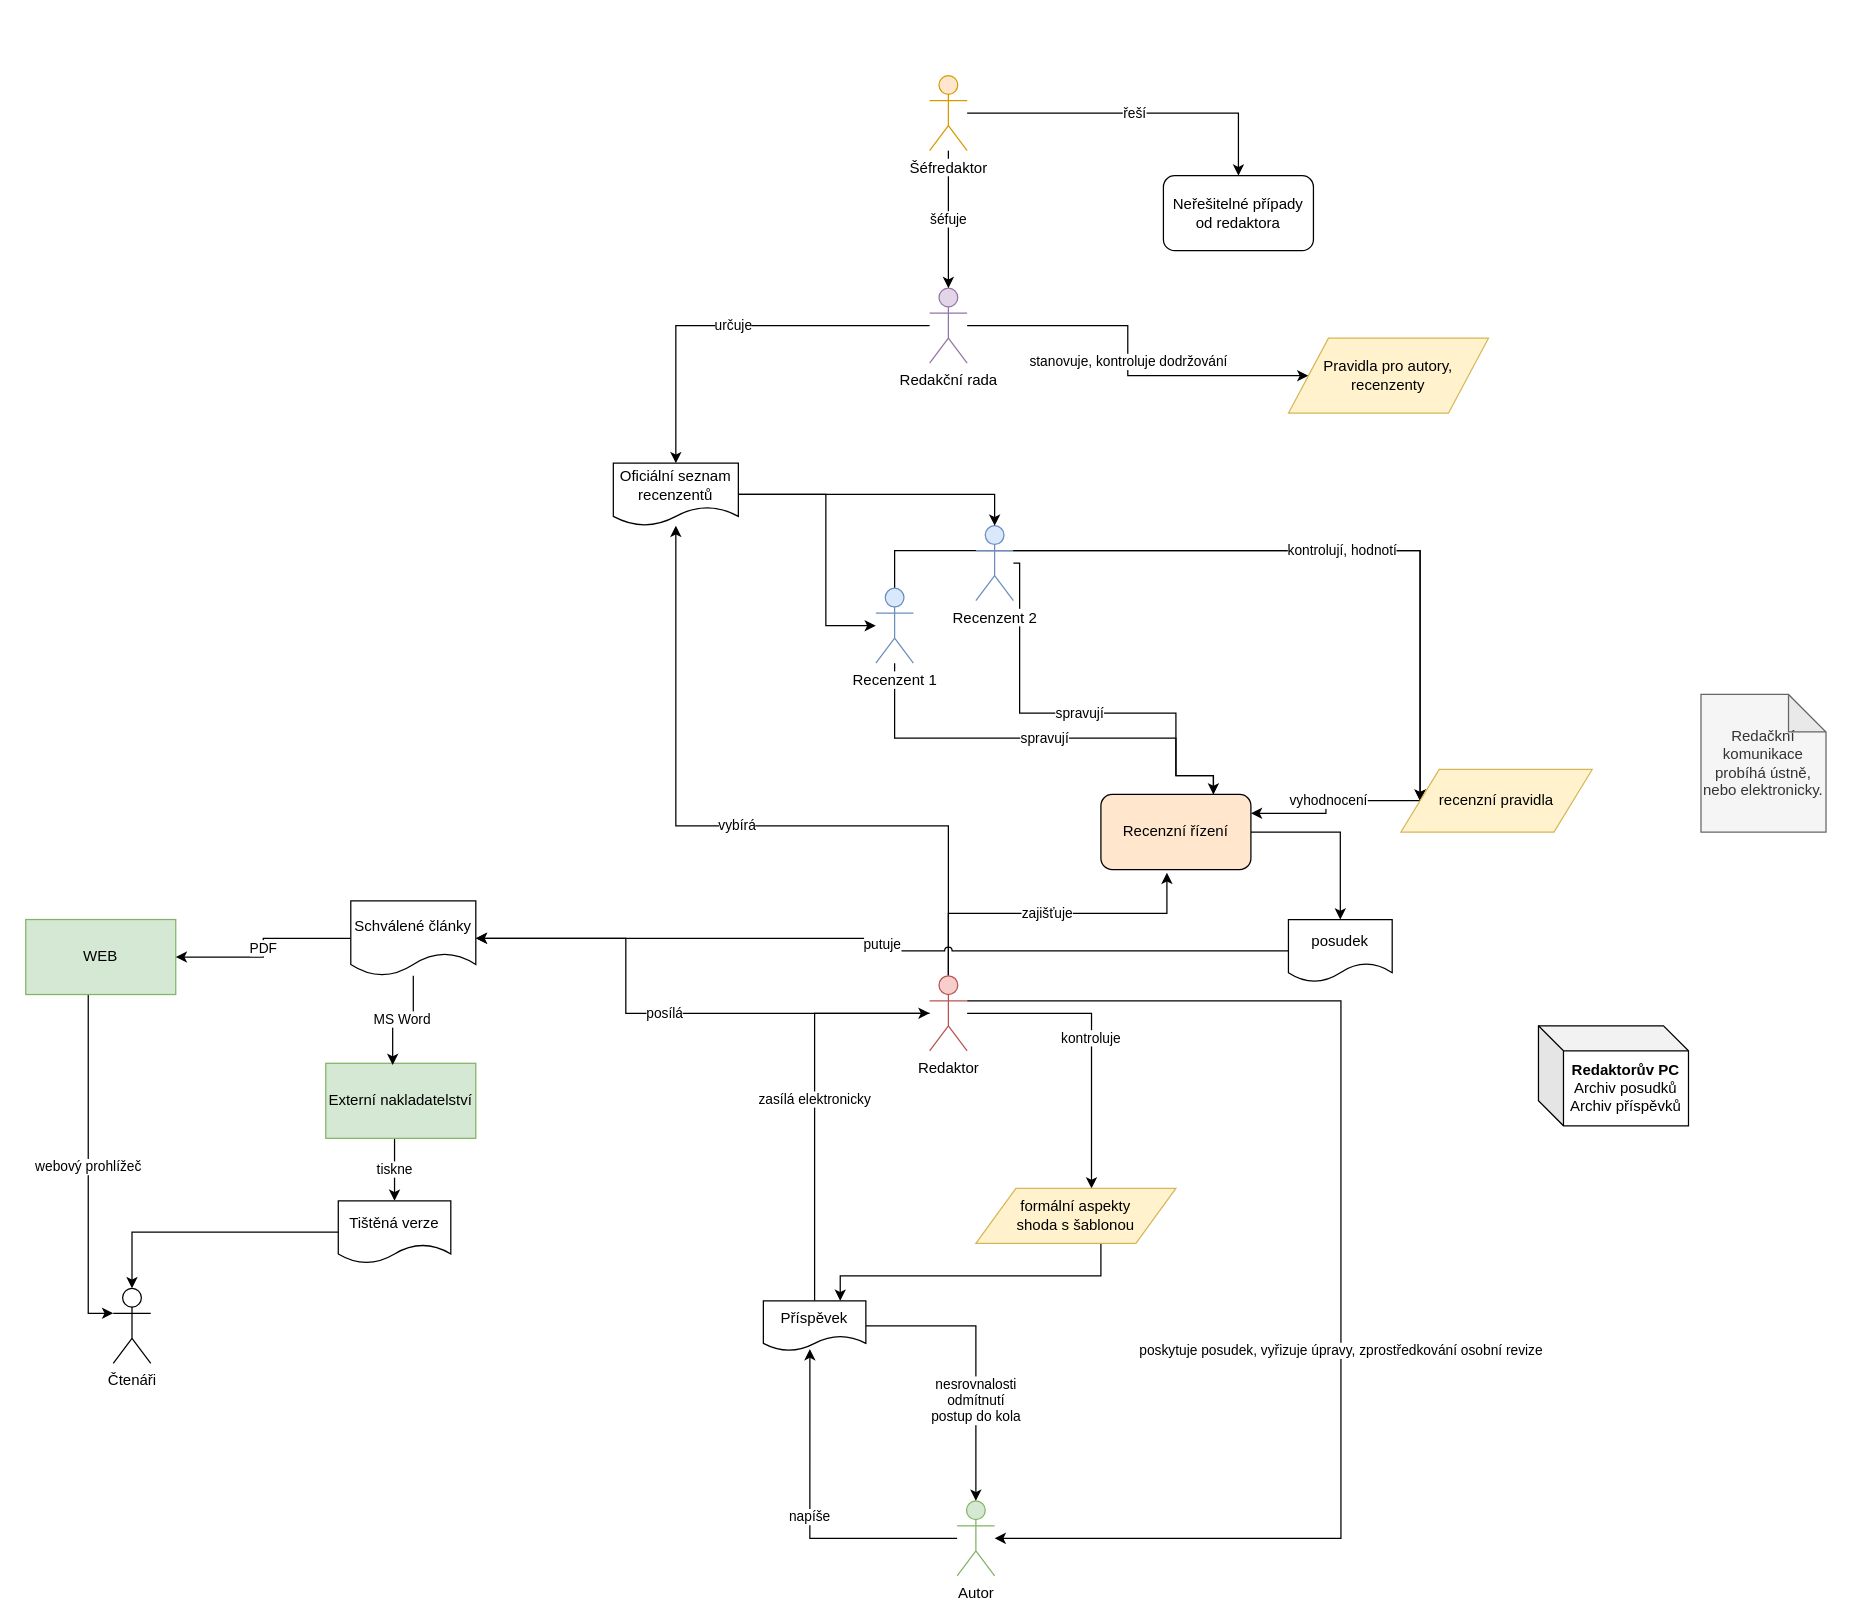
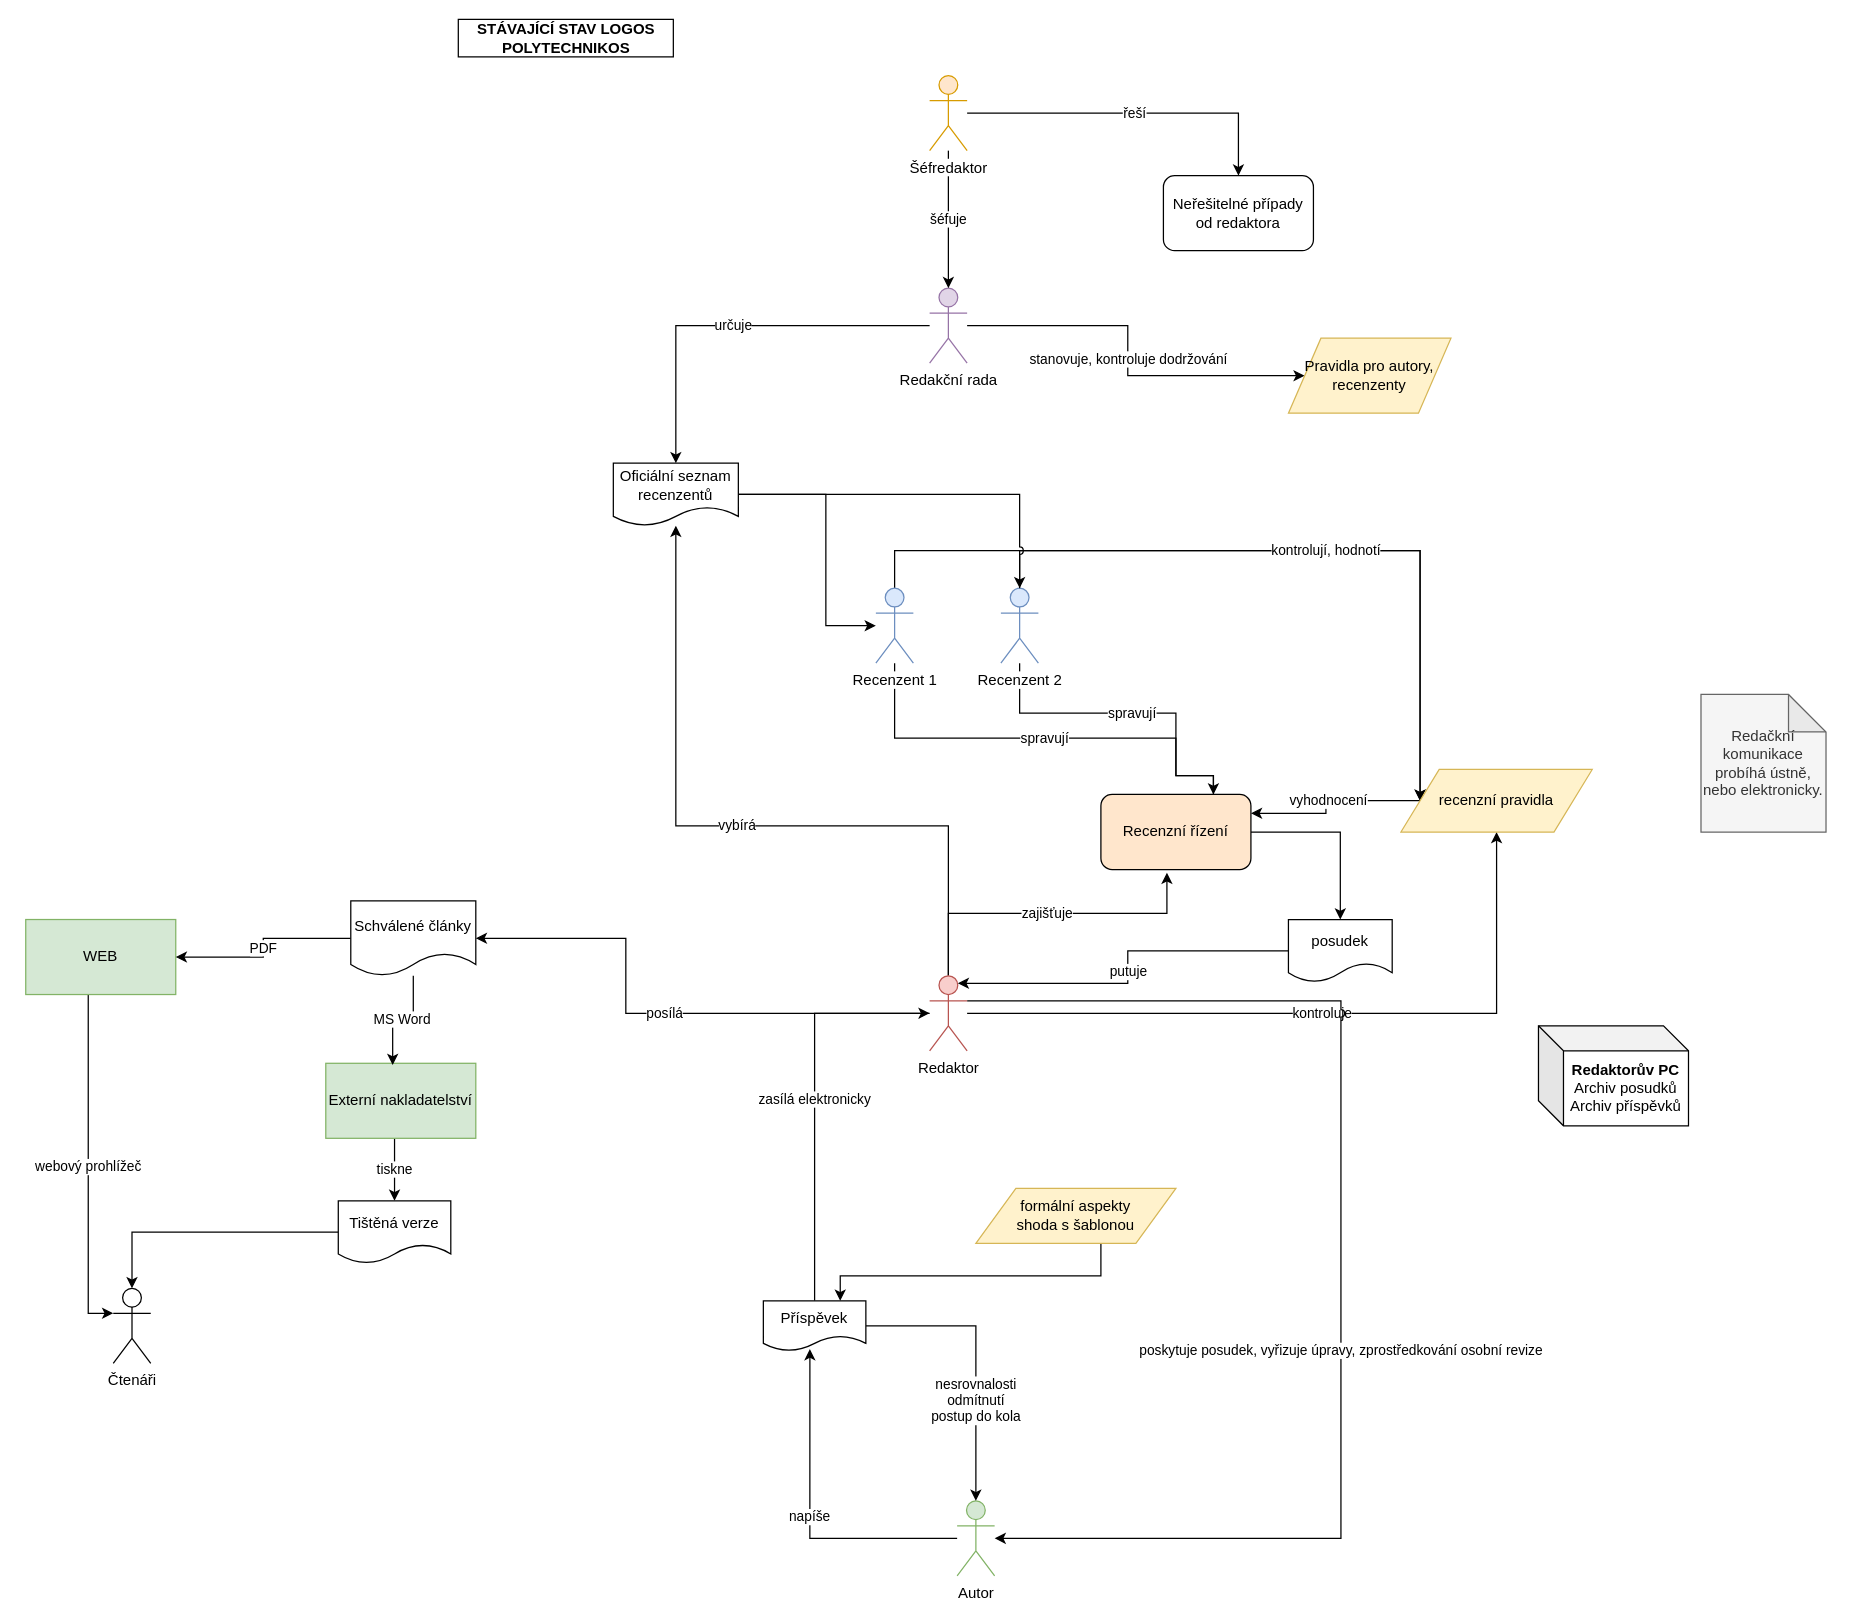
node "STÁVAJÍCÍ STAV LOGOS POLYTECHNIKOS": added
node "Pravidla pro autory, recenzenty": size 200x75 -> 163x75
node "Recenzent 2": moved (994, 563) -> (1019, 626)
edge "posudek" -> "Schválené články": now "posudek" -> "Redaktor"
edge "Redaktor" -> "formální aspekty shoda s šablonou": now "Redaktor" -> "recenzní pravidla"
